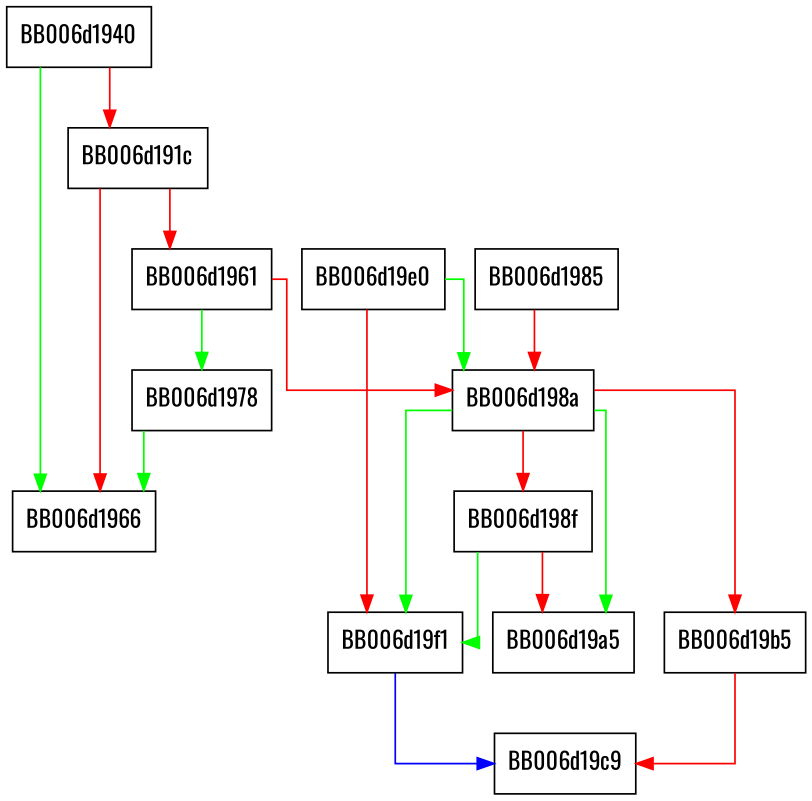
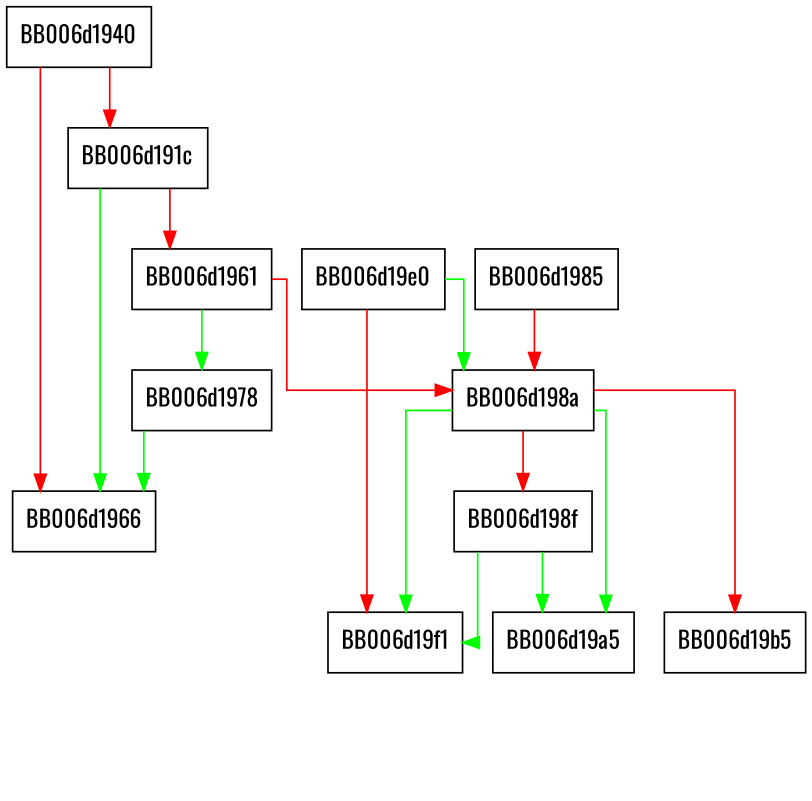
edge "BB006d1940" -> "BB006d1966": color green -> red
edge "BB006d191c" -> "BB006d1966": color red -> green
edge "BB006d198f" -> "BB006d19a5": color red -> green
node "BB006d19c9": removed
